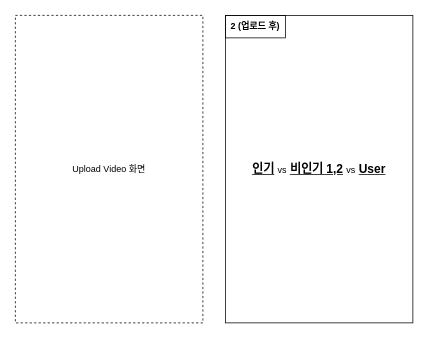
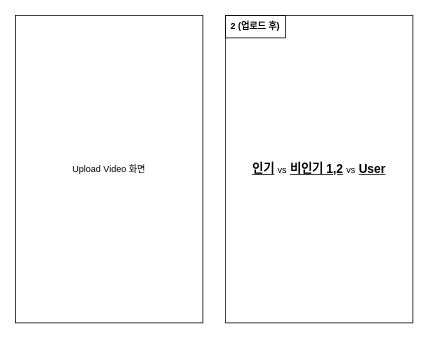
node "Upload Video 화면": style dashed -> solid
